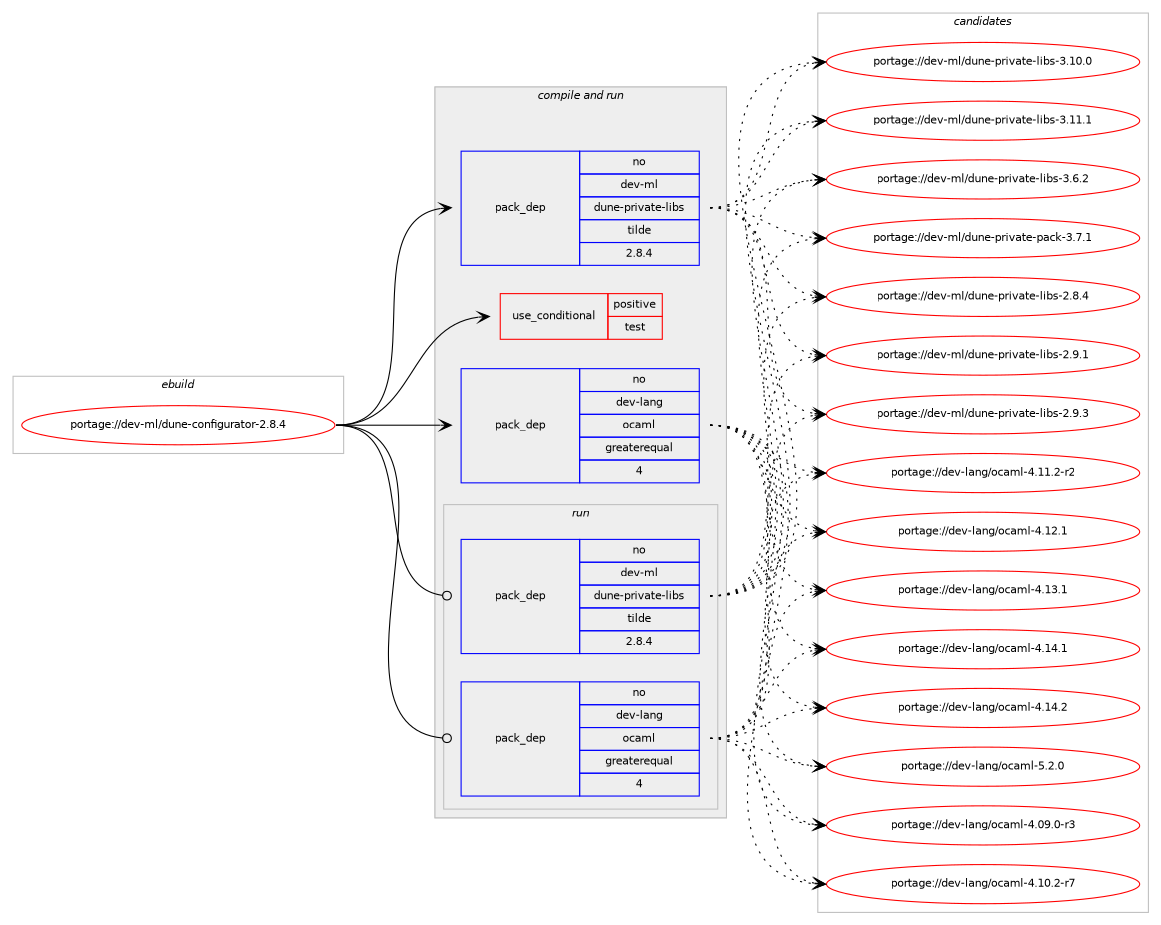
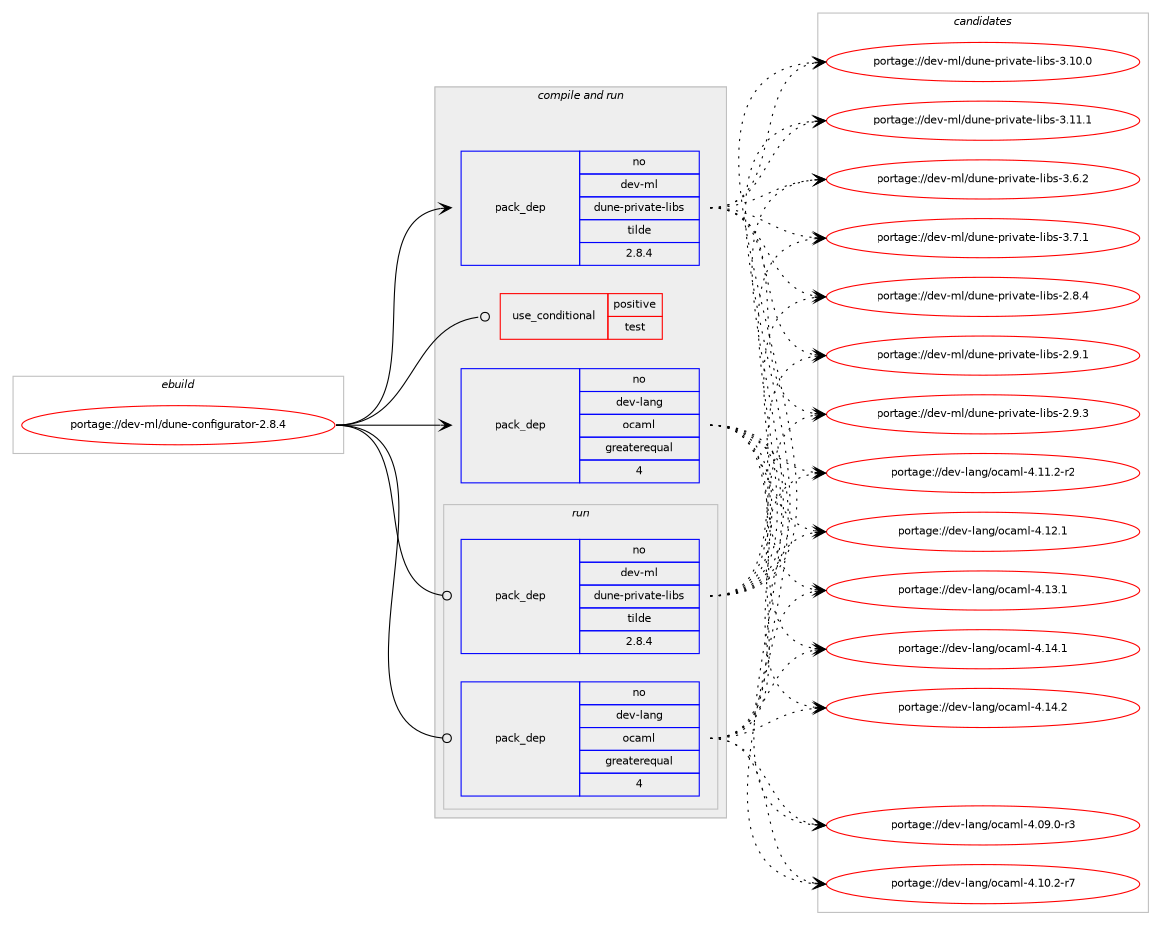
node "portage://dev-ml/dune-private-pack-3.7.1": label "portage://dev-ml/dune-private-pack-3.7.1" -> "portage://dev-ml/dune-private-libs-3.7.1"
edge "portage://dev-ml/dune-configurator-2.8.4" -> "use_conditional": arrowhead vee -> odot
node "portage://dev-lang/ocaml-5.2.0": removed
